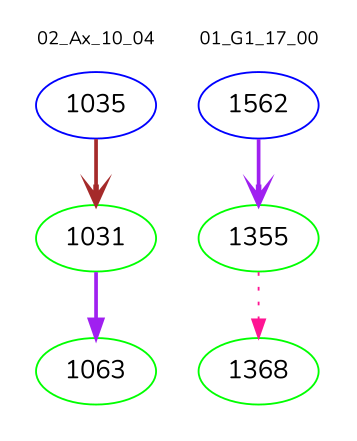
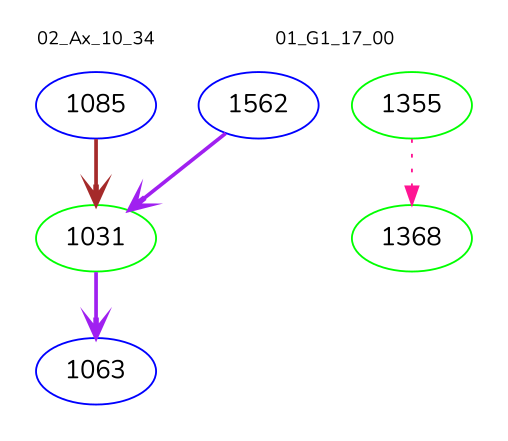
cluster "02_Ax_10_04": label "02_Ax_10_04" -> "02_Ax_10_34"
node "1035": label "1035" -> "1085"
edge "1562" -> "1355": now "1562" -> "1031"
edge "1031" -> "1063": arrowhead normal -> vee
node "1063": color green -> blue
